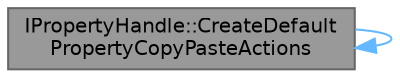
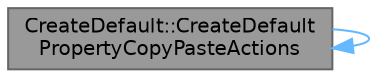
node "IPropertyHandle::CreateDefault PropertyCopyPasteActions": label "IPropertyHandle::CreateDefault PropertyCopyPasteActions" -> "CreateDefault::CreateDefault PropertyCopyPasteActions"
